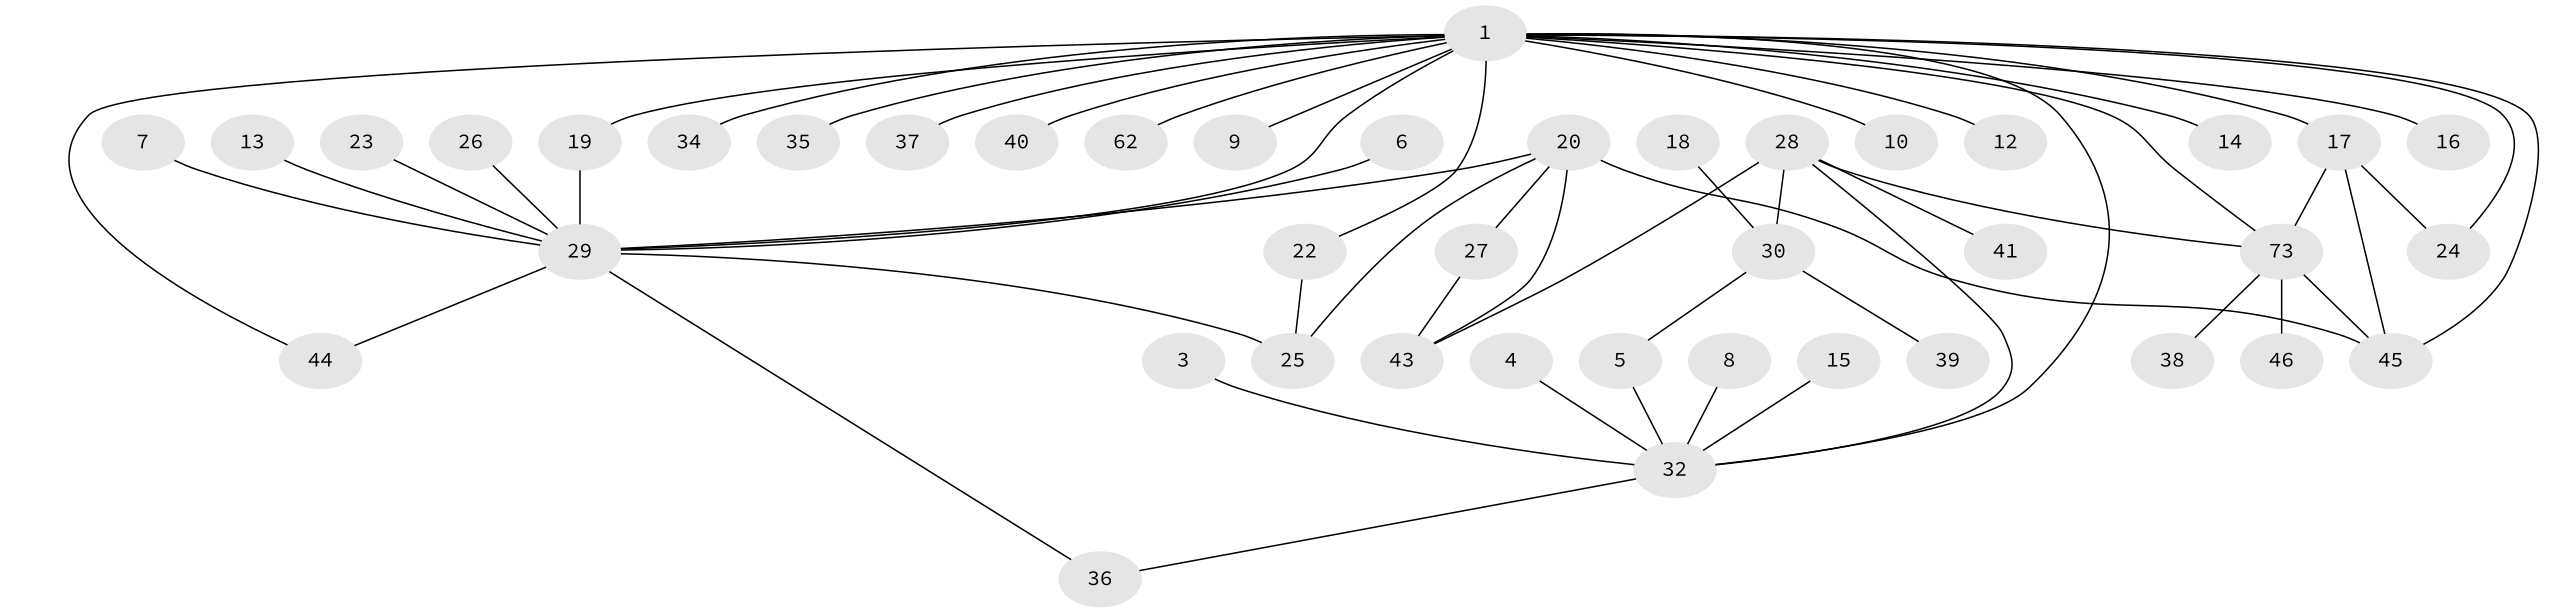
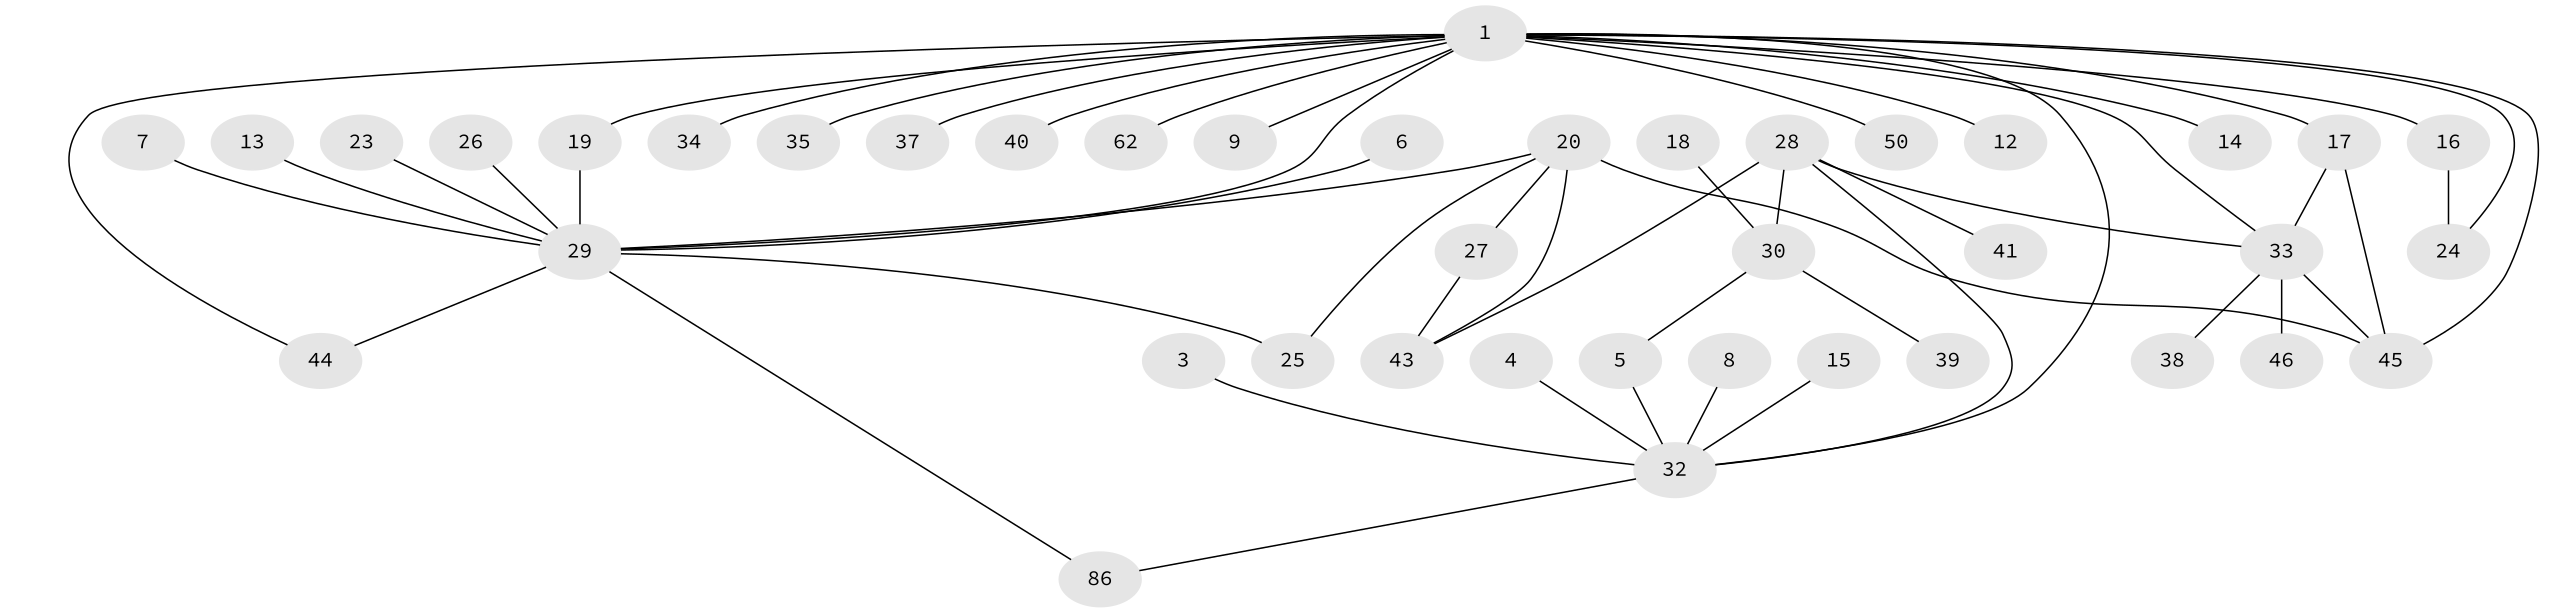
node "10": label "10" -> "50"
edge "17" -- "24": now "16" -- "24"
node "22": removed
node "73": label "73" -> "33"
node "36": label "36" -> "86"
